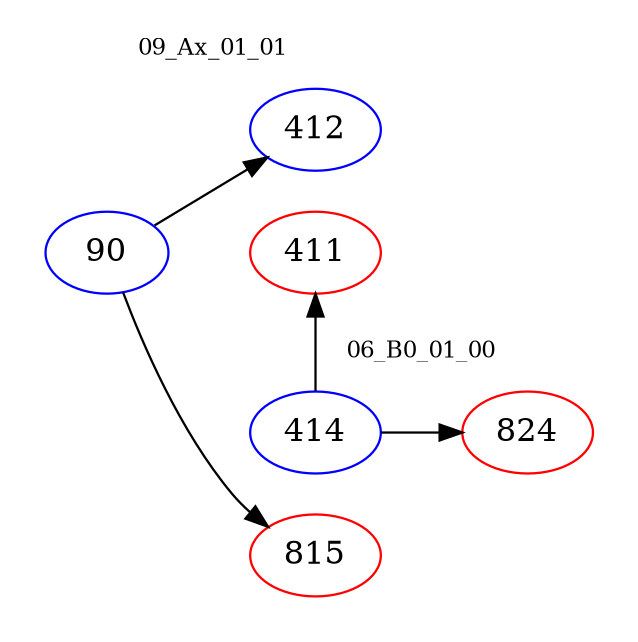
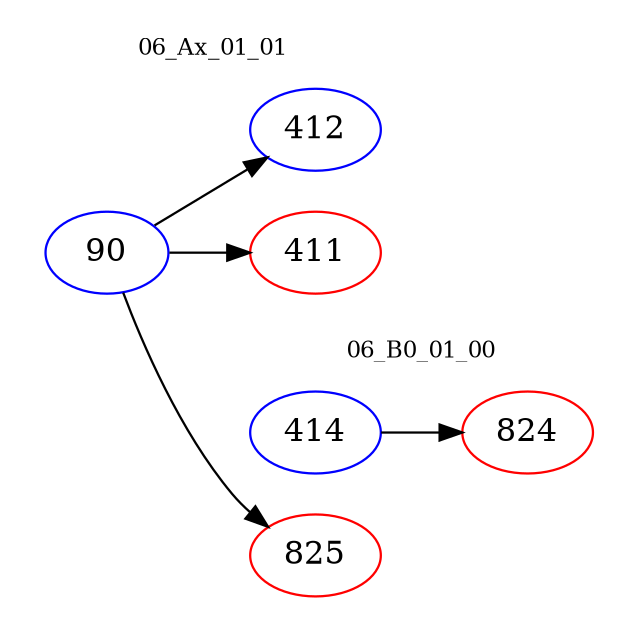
cluster "09_Ax_01_01": label "09_Ax_01_01" -> "06_Ax_01_01"
edge "414" -> "411": now "90" -> "411"
node "815": label "815" -> "825"
